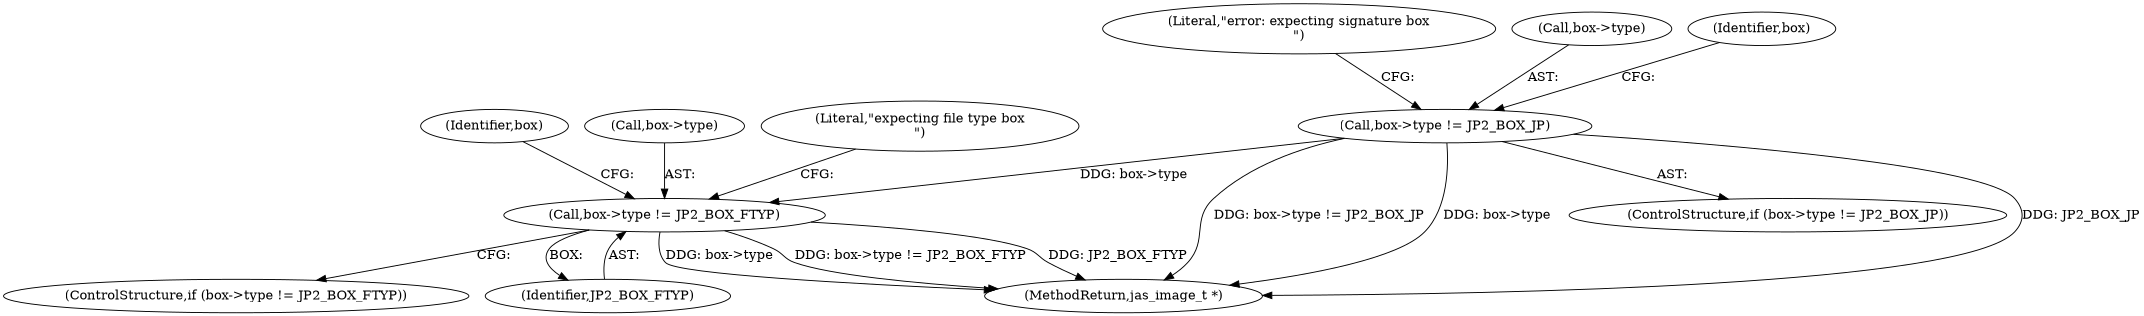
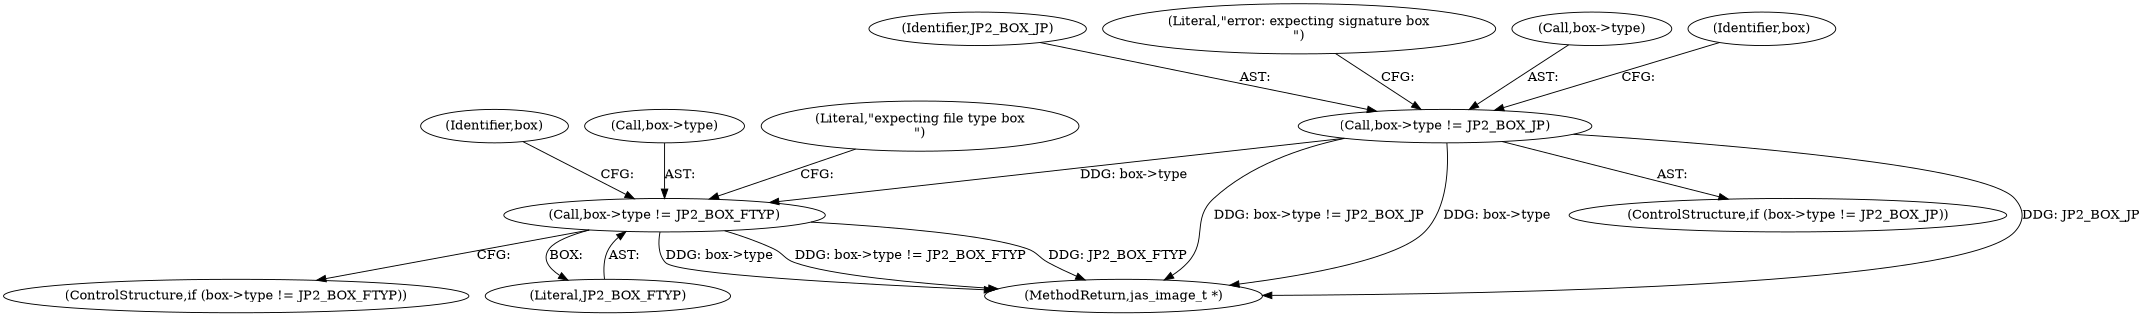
node "(Identifier,JP2_BOX_JP)": added
node "(Identifier,JP2_BOX_FTYP)": label "(Identifier,JP2_BOX_FTYP)" -> "(Literal,JP2_BOX_FTYP)"
